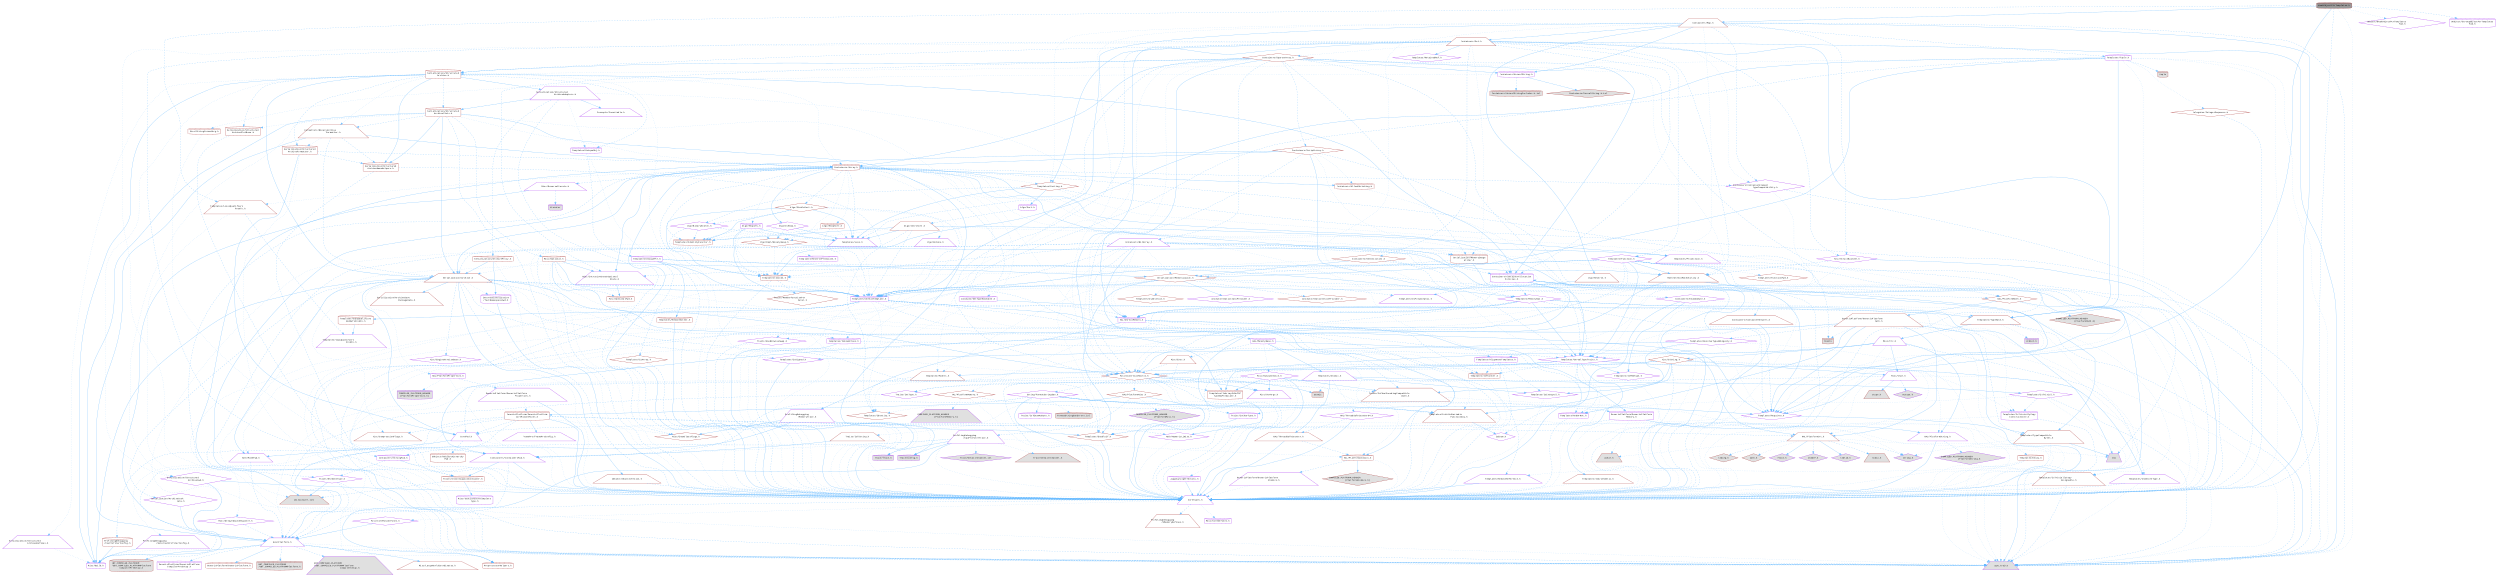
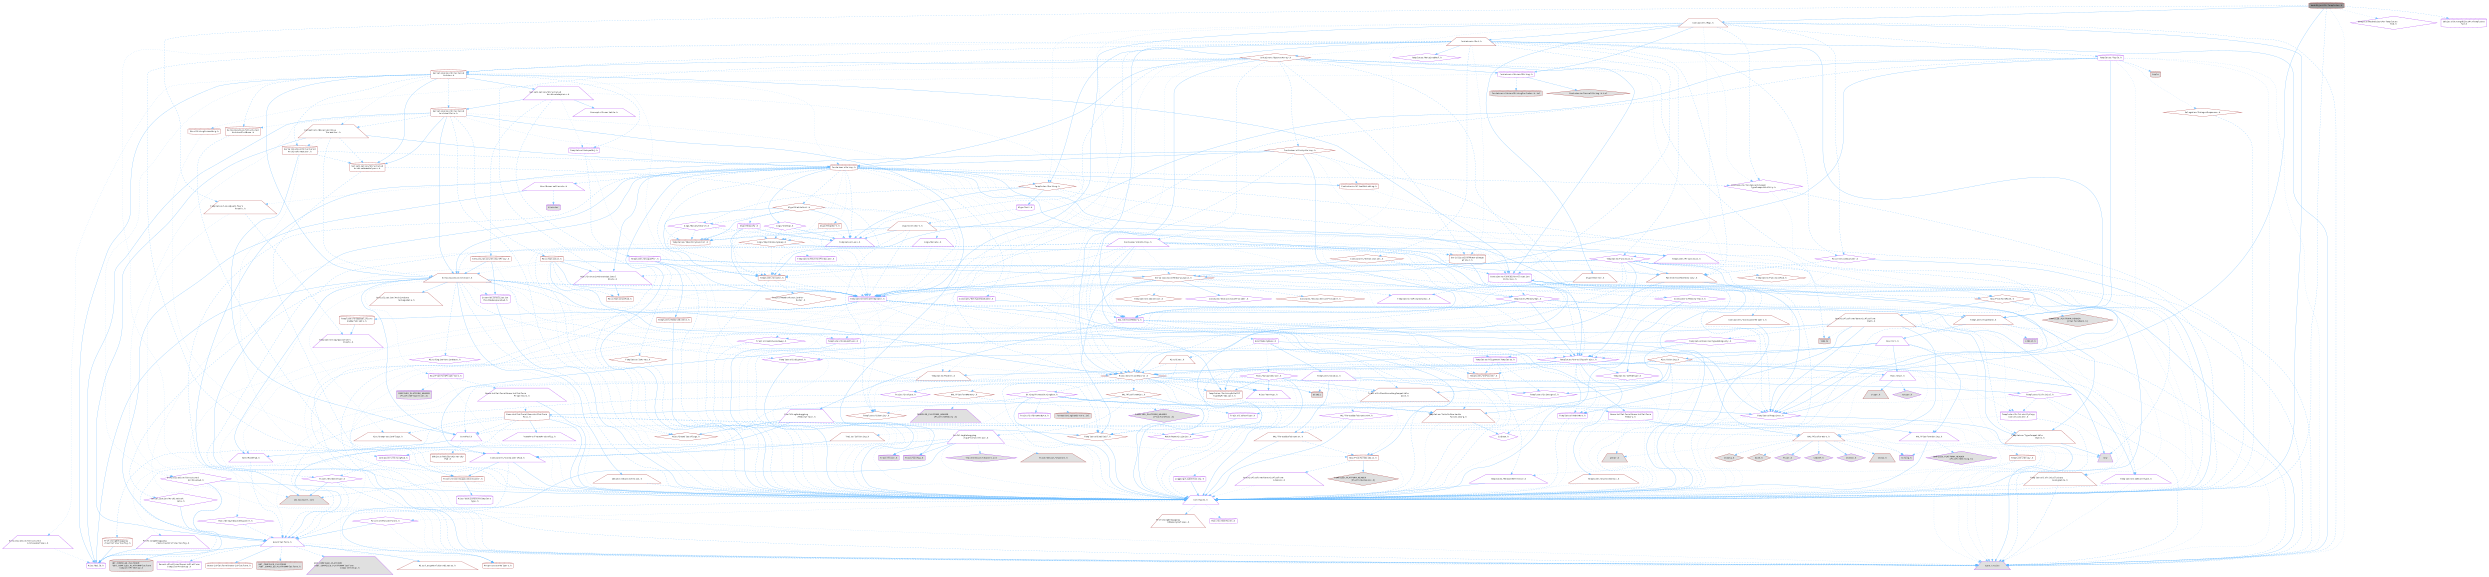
node "Containers/EnumAsByte.h": label "Containers/EnumAsByte.h" -> "Containers/MemoryTrace.h"
node "GenericPlatform/GenericPlatform CoreMiscDefines.h": label "GenericPlatform/GenericPlatform CoreMiscDefines.h" -> "GenericPlatform/GenericPlatform Misc.h"
node "string.h": shape diamond -> cylinder
